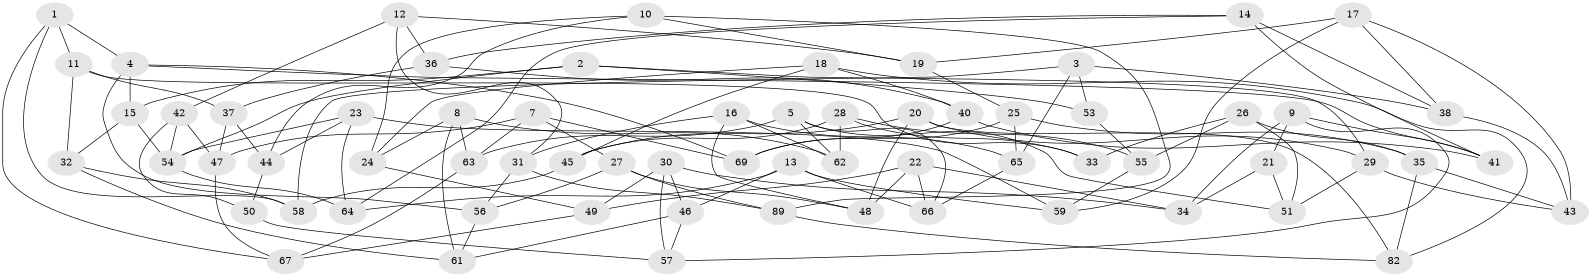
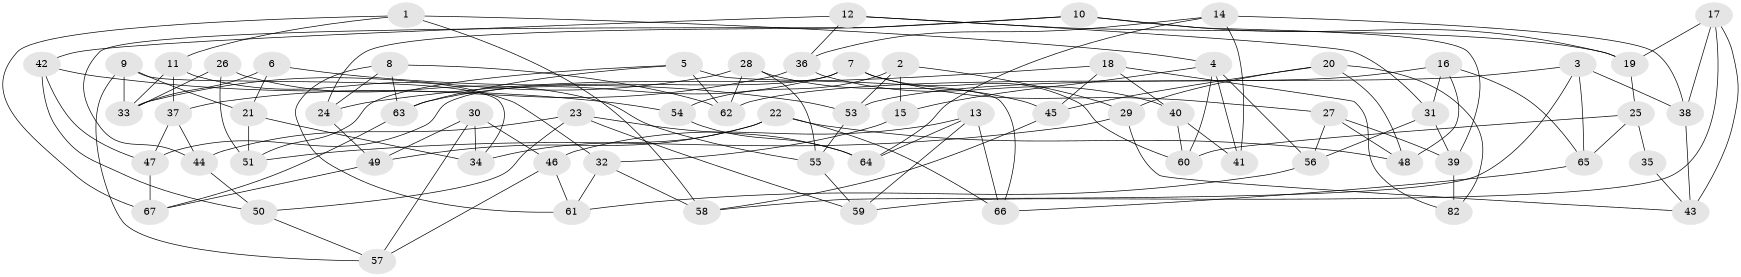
node "6": added
edge "23" -- "54": now "23" -- "50"
edge "9" -- "41": now "9" -- "33"
edge "15" -- "54": removed
edge "26" -- "35": removed
node "69": label "69" -> "60"
node "89": label "89" -> "39"
edge "35" -- "82": removed
